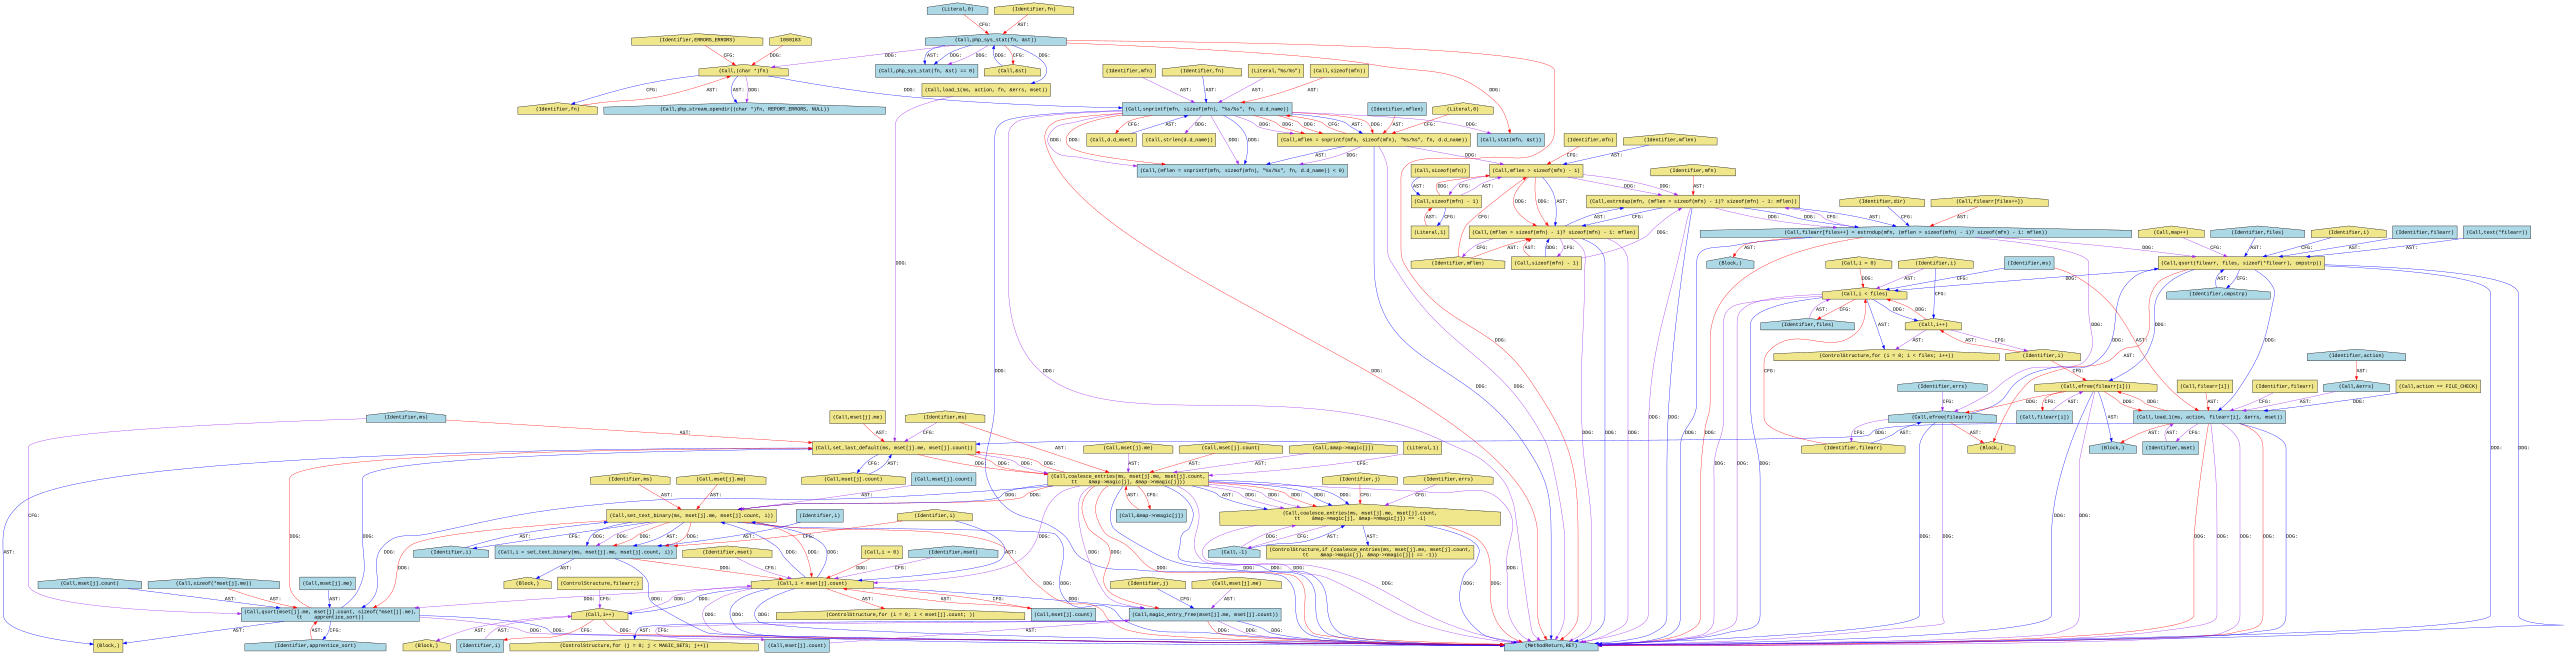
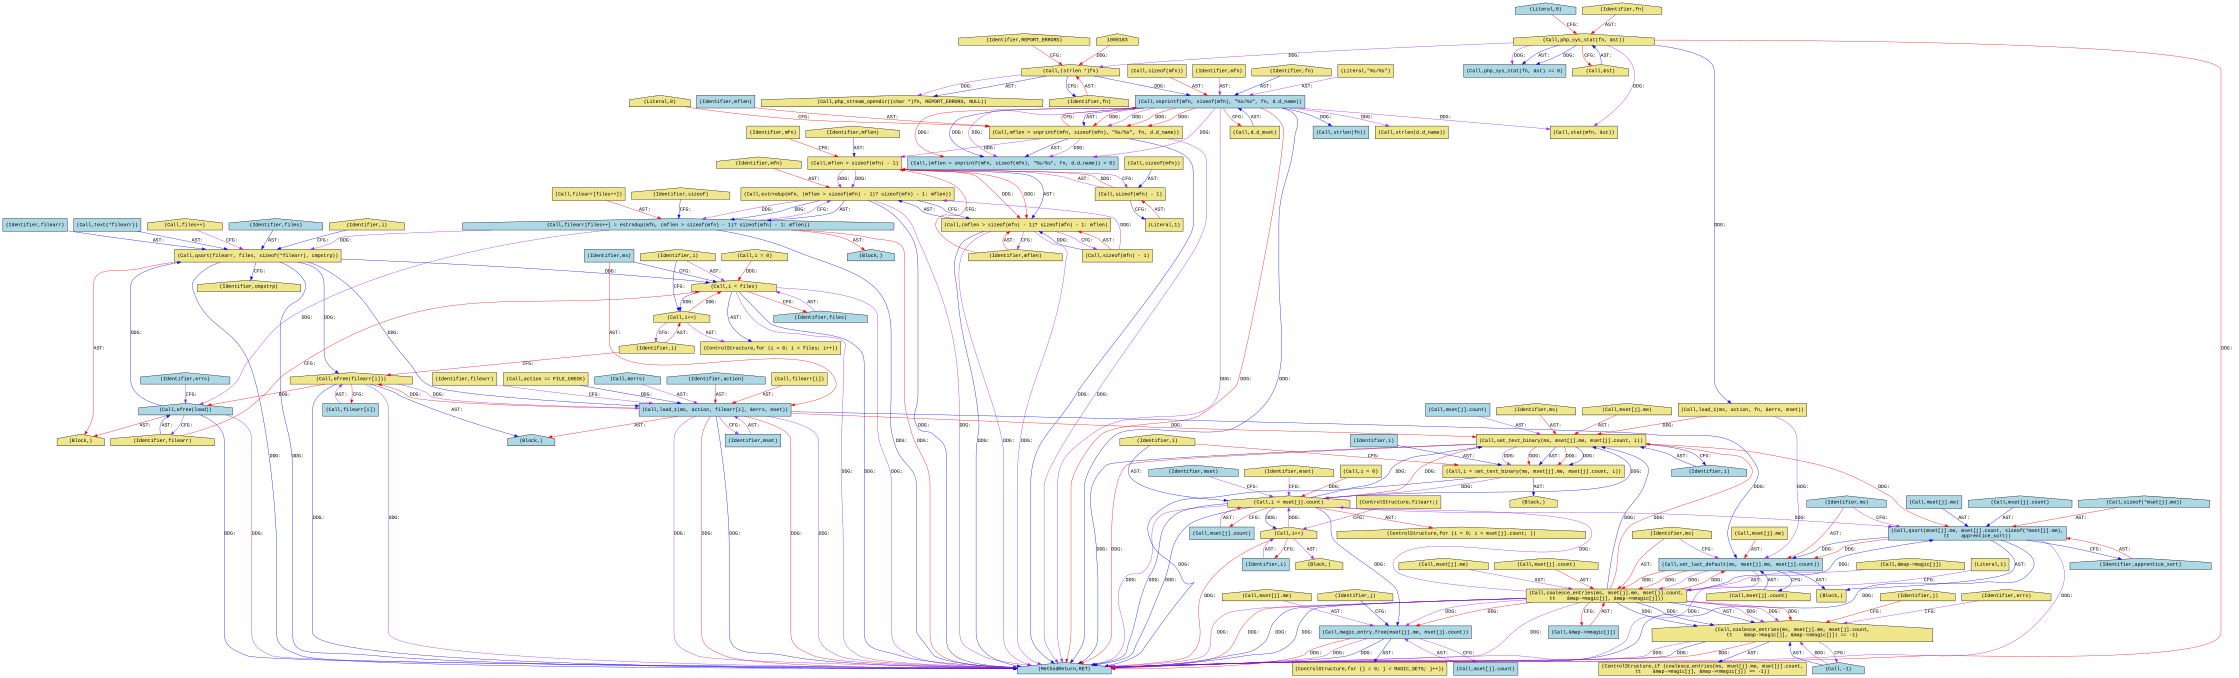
node "(Identifier,ERRORS_ERRORS)": label "(Identifier,ERRORS_ERRORS)" -> "(Identifier,REPORT_ERRORS)"
node "(Call,php_sys_stat(fn, &st))": fillcolor lightblue -> khaki
edge "(Call,&st)" -> "(Call,php_sys_stat(fn, &st))": label "DDG: " -> "AST: "
edge "(Call,php_sys_stat(fn, &st))" -> "(Call,stat(mfn, &st))": color red -> purple
node "(Call,(char *)fn)": label "(Call,(char *)fn)" -> "(Call,(strlen *)fn)"
node "(Call,php_stream_opendir((char *)fn, REPORT_ERRORS, NULL))": fillcolor lightblue -> khaki
node "(Call,strlen(fn))": added
node "(Call,stat(mfn, &st))": fillcolor lightblue -> khaki
node "(Identifier,dir)": label "(Identifier,dir)" -> "(Identifier,sizeof)"
node "(Call,filearr[files++])": shape house -> box
node "(Call,map++)": label "(Call,map++)" -> "(Call,files++)"
edge "(Identifier,cmpstrp)" -> "(Call,qsort(filearr, files, sizeof(*filearr), cmpstrp))": removed, label "AST:"
node "(Identifier,cmpstrp)": fillcolor lightblue -> khaki
node "(ControlStructure,for (i = 0; i < files; i++))": shape house -> box
edge "(Identifier,action)" -> "(Call,&errs)": now "(Identifier,action)" -> "(Call,load_1(ms, action, filearr[i], &errs, mset))"
edge "(Call,efree(filearr[i]))" -> "(Call,load_1(ms, action, filearr[i], &errs, mset))": color red -> purple
node "(Call,efree(filearr))": label "(Call,efree(filearr))" -> "(Call,efree(load))"
edge "(Call,load_1(ms, action, fn, &errs, mset))" -> "(Call,set_text_binary(ms, mset[j].me, mset[j].count, i))": added, label "DDG:"
edge "(Call,load_1(ms, action, filearr[i], &errs, mset))" -> "(Call,set_text_binary(ms, mset[j].me, mset[j].count, i))": added, label "DDG:"
node "(Call,set_last_default(ms, mset[j].me, mset[j].count))": fillcolor khaki -> lightblue
node "(Call,i = set_text_binary(ms, mset[j].me, mset[j].count, i))": fillcolor lightblue -> khaki
edge "(Call,i = set_text_binary(ms, mset[j].me, mset[j].count, i))" -> "(Call,i < mset[j].count)": color red -> purple
node "(ControlStructure,for (j = 0; j < MAGIC_SETS; j++))": shape house -> box
edge "(Call,set_last_default(ms, mset[j].me, mset[j].count))" -> "(MethodReturn,RET)": added, label "DDG:"
